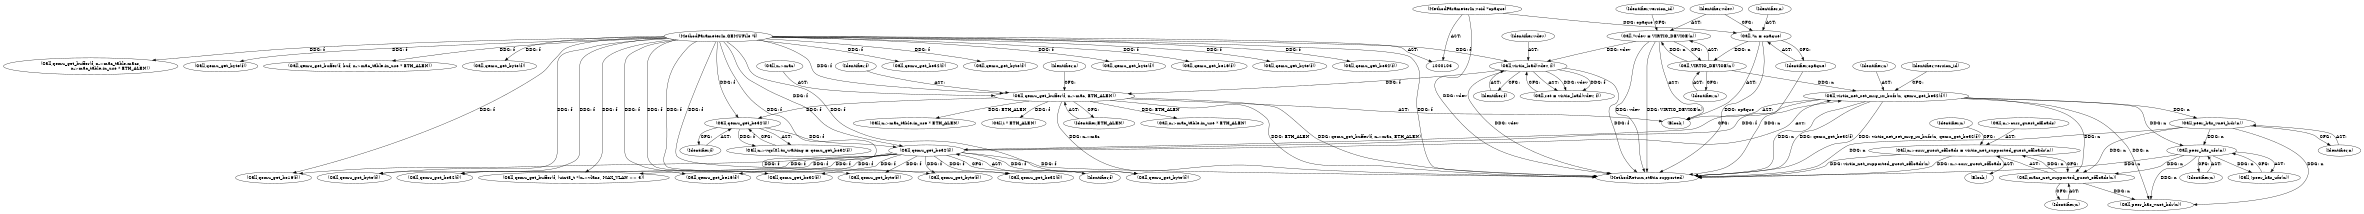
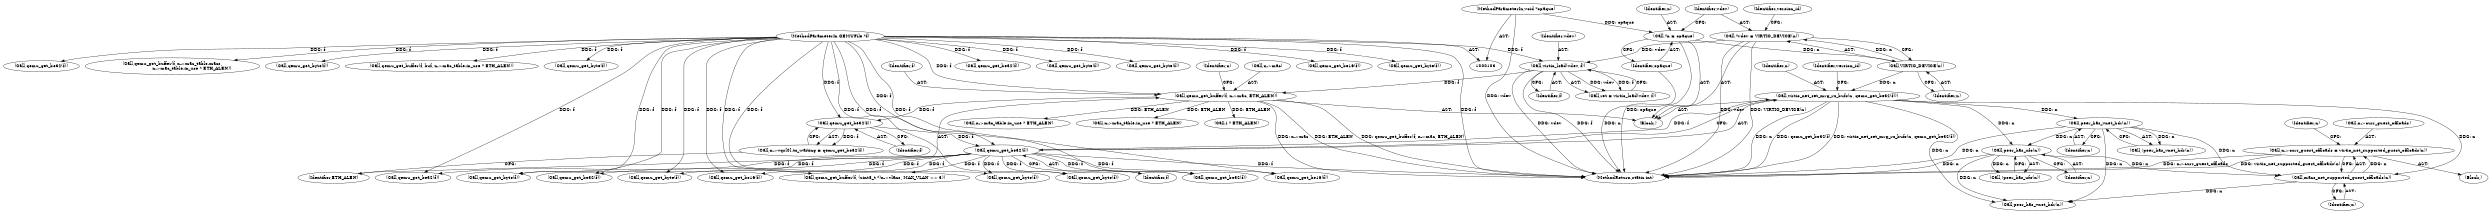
edge "(Call,qemu_get_buffer(f, n->mac, ETH_ALEN))" -> "(Identifier,ETH_ALEN)": now "(Call,n->vqs[0].tx_waiting = qemu_get_be32(f))" -> "(Identifier,ETH_ALEN)"
edge "(Call,qemu_get_buffer(f, n->mac, ETH_ALEN))" -> "(Call,i * ETH_ALEN)": label "DDG: f" -> "DDG: ETH_ALEN"
node "(Call,!peer_has_vnet_hdr(n))": added
node "(MethodReturn,static supported)": label "(MethodReturn,static supported)" -> "(MethodReturn,static int)"
